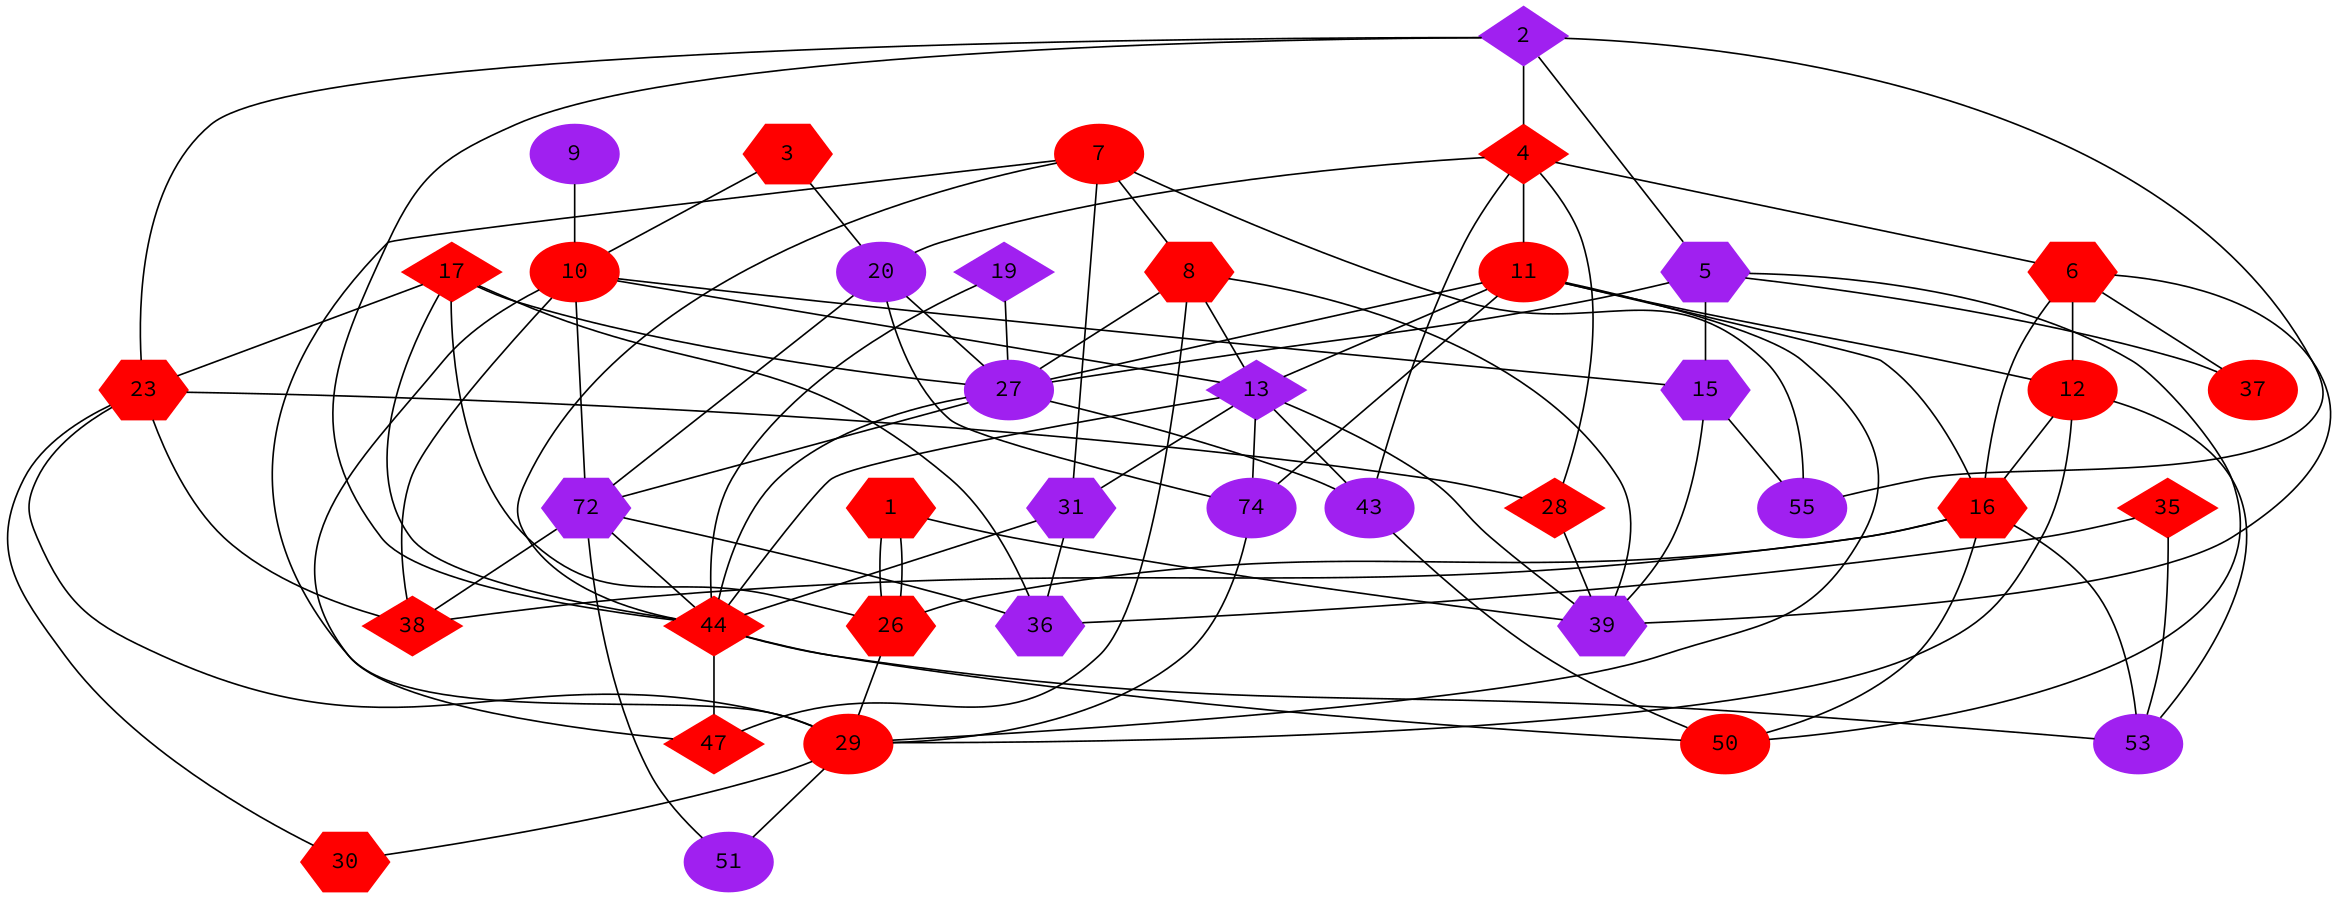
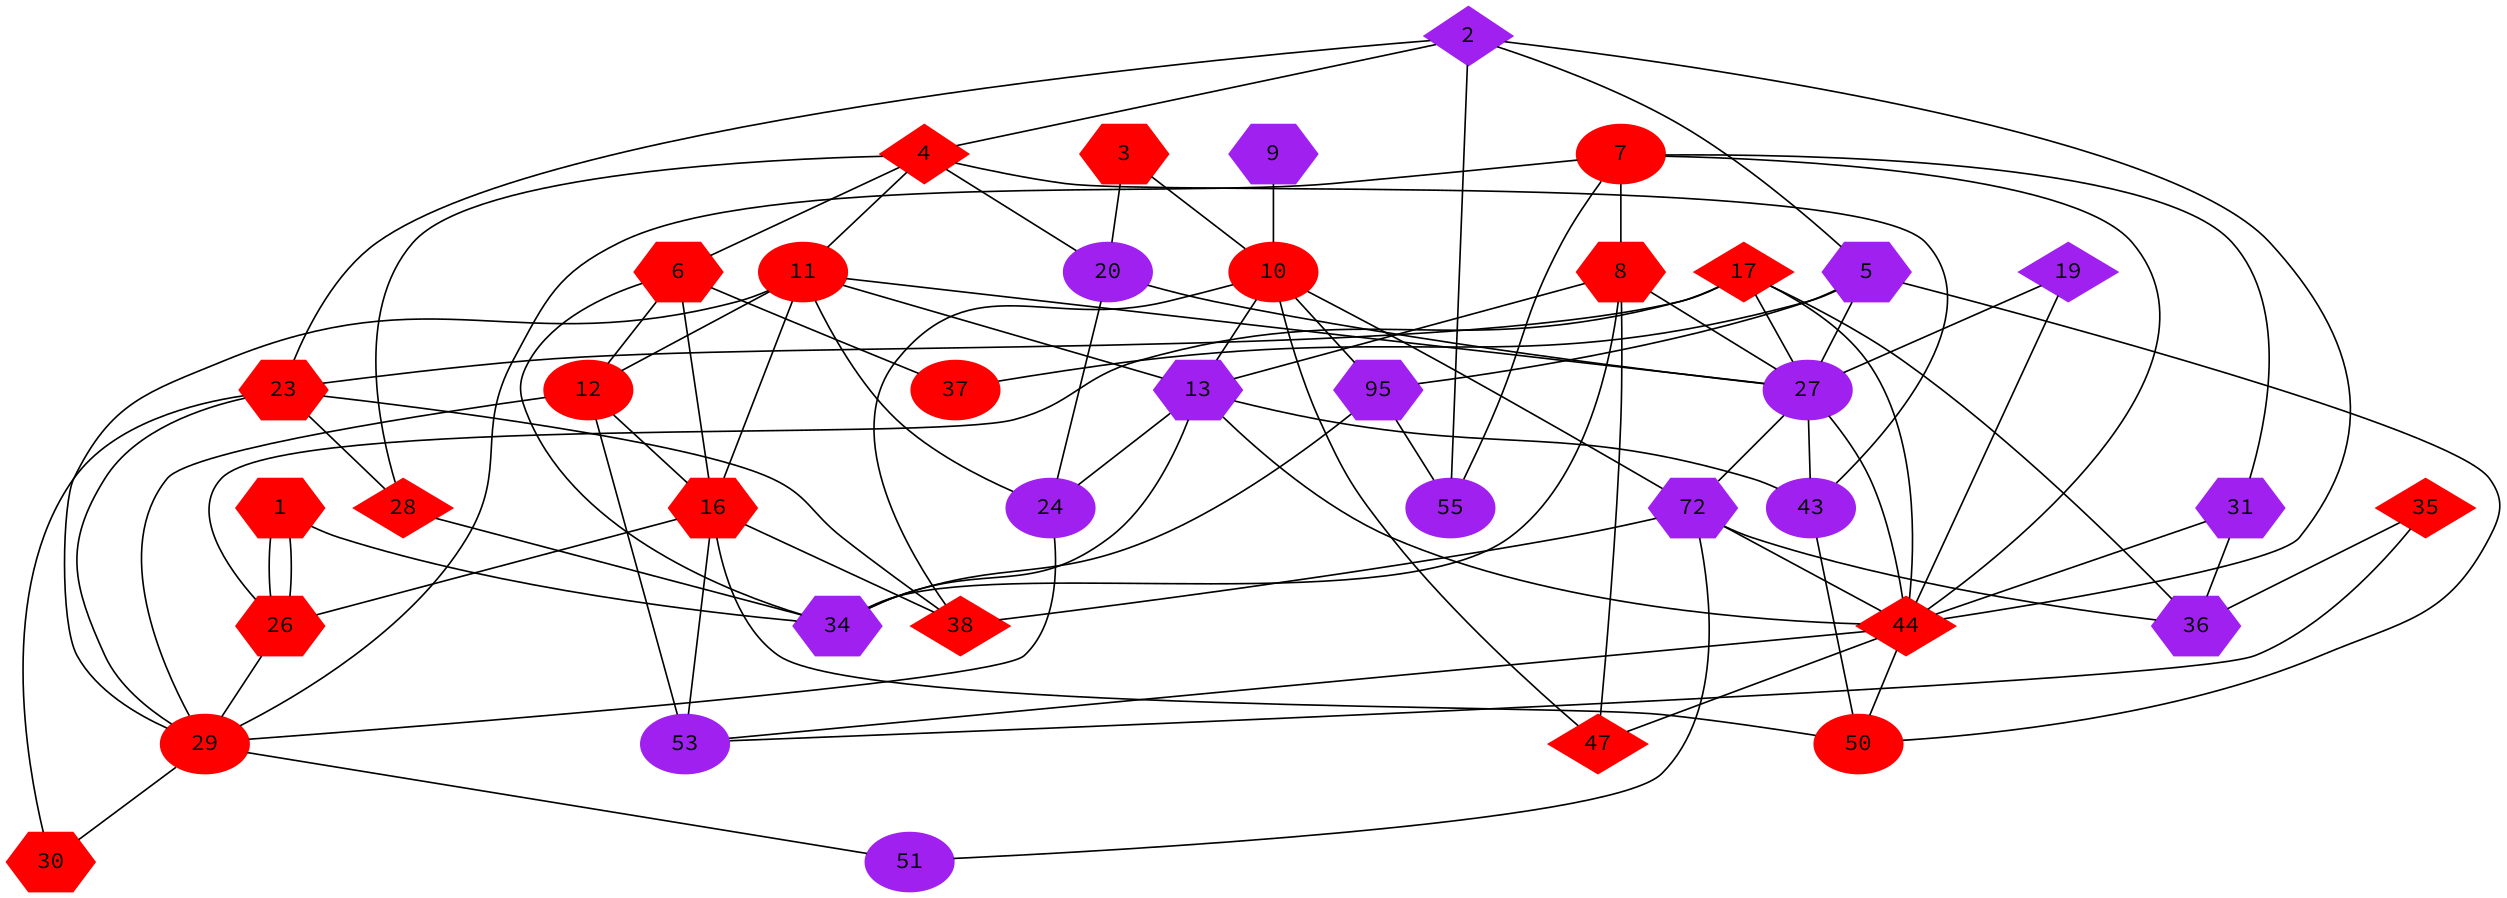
node "9": shape ellipse -> hexagon
edge "20" -- "72": removed
node "13": shape diamond -> hexagon
node "15": label "15" -> "95"
edge "13" -- "31": removed
node "74": label "74" -> "24"
node "39": label "39" -> "34"
